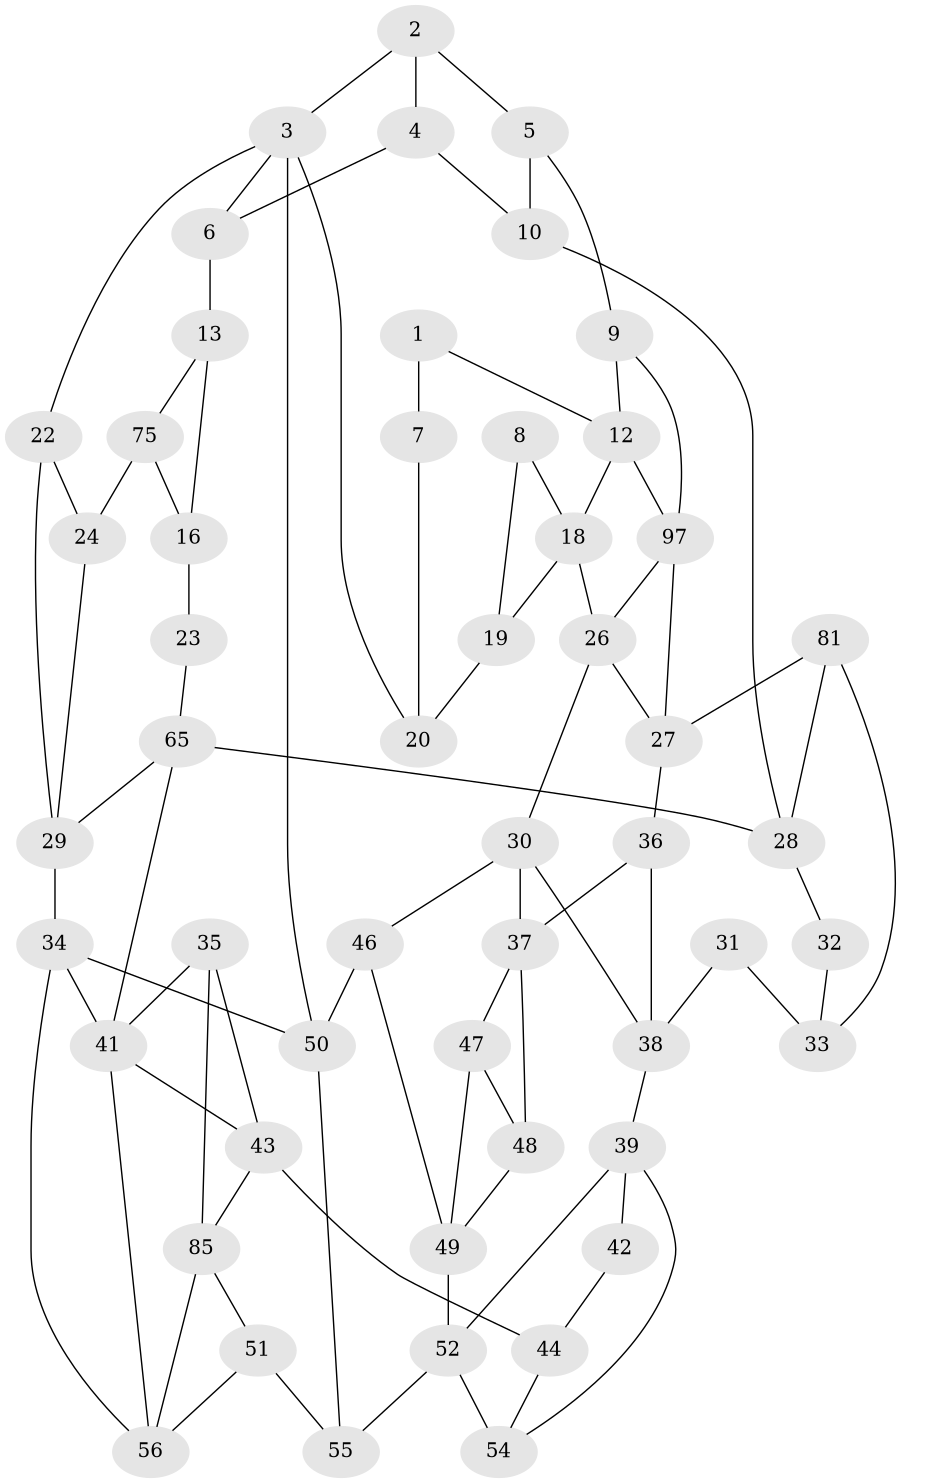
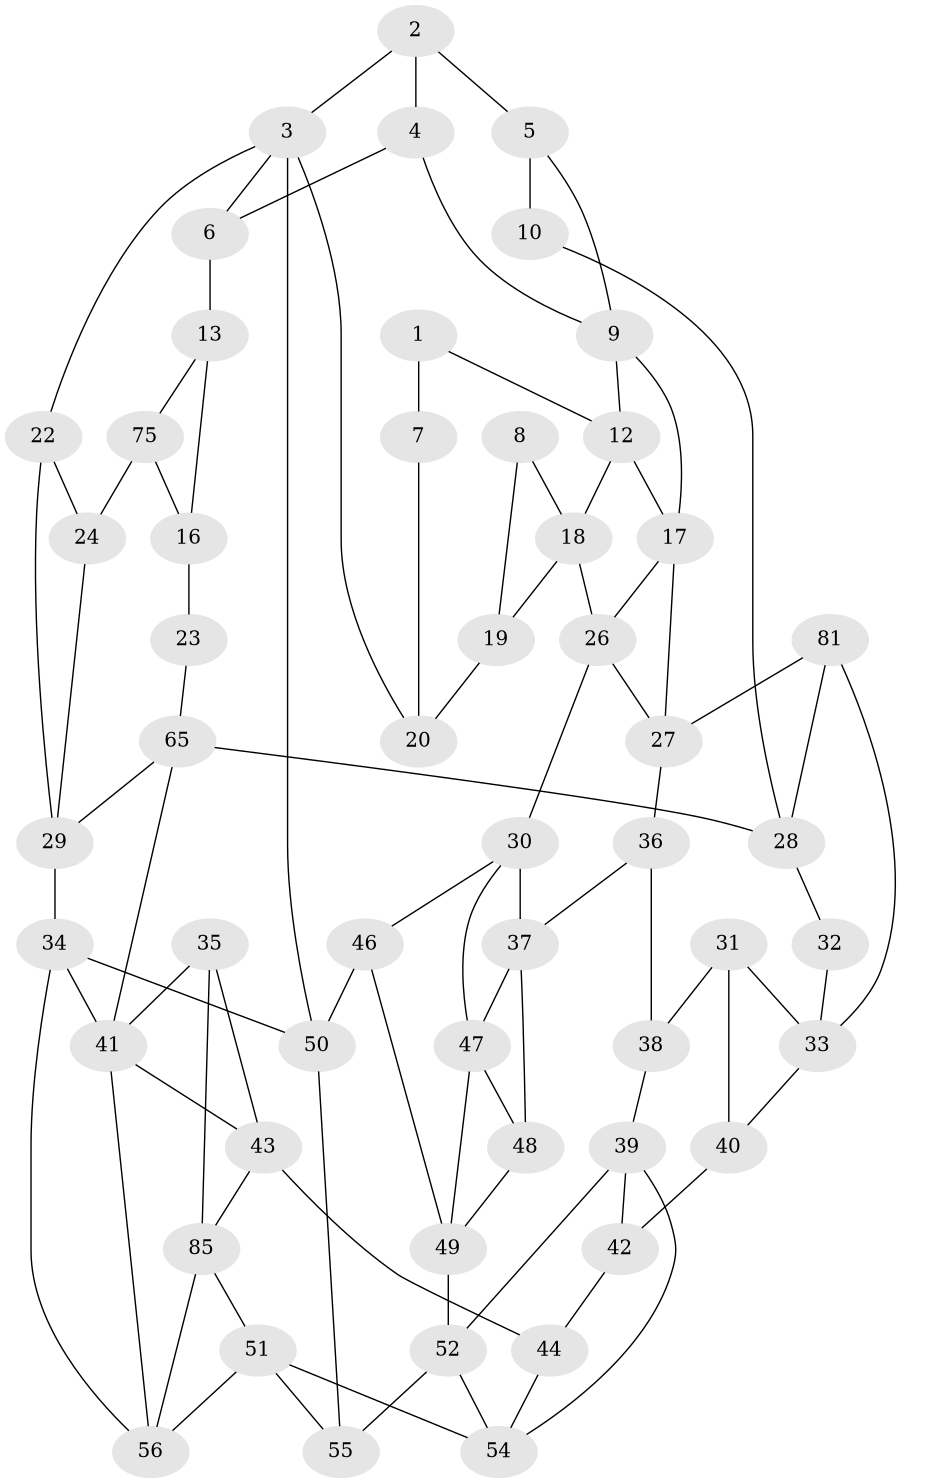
edge "4" -- "10": now "4" -- "9"
node "97": label "97" -> "17"
edge "30" -- "38": now "30" -- "47"
node "40": added
edge "51" -- "54": added
